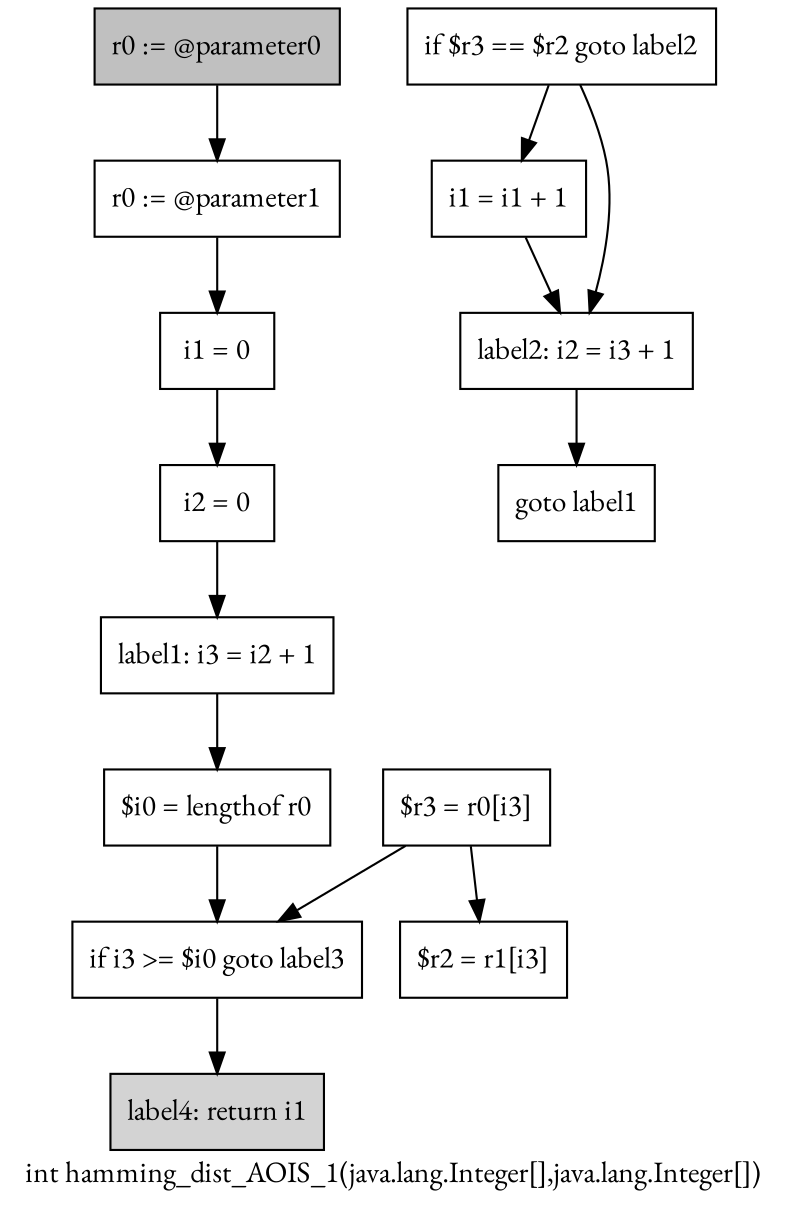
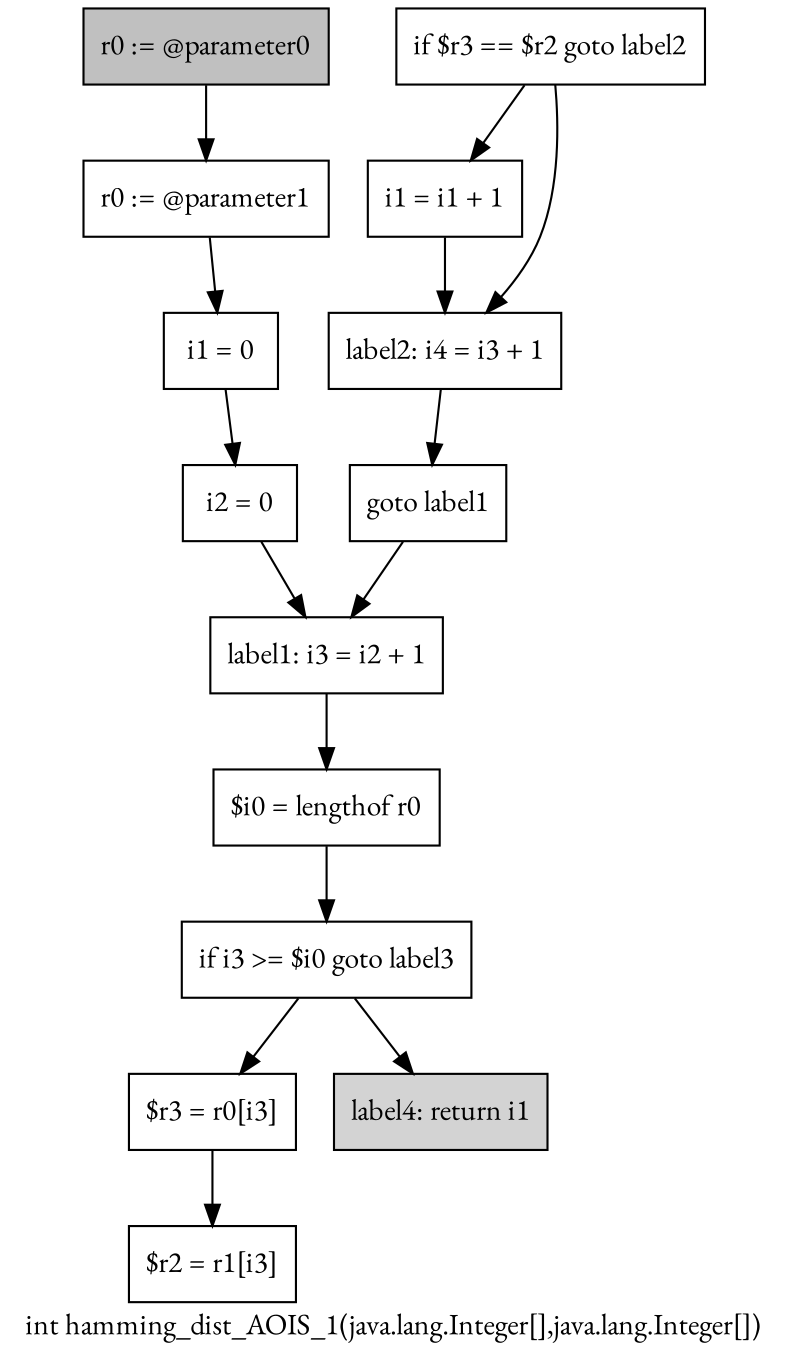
node "label2: i2 = i3 + 1": label "label2: i2 = i3 + 1" -> "label2: i4 = i3 + 1"
edge "goto label1" -> "label1: i3 = i2 + 1": added
edge "$r3 = r0[i3]" -> "if i3 >= $i0 goto label3": reversed
